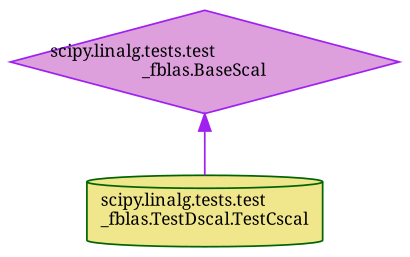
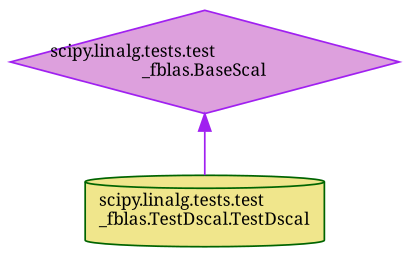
node "scipy.linalg.tests.test _fblas.TestDscal.TestCscal": label "scipy.linalg.tests.test _fblas.TestDscal.TestCscal" -> "scipy.linalg.tests.test _fblas.TestDscal.TestDscal"
